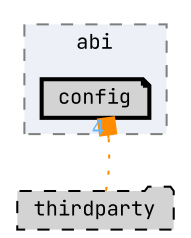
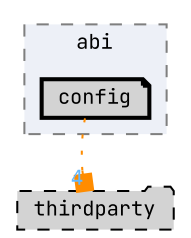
edge "thirdparty" -> "config": reversed
